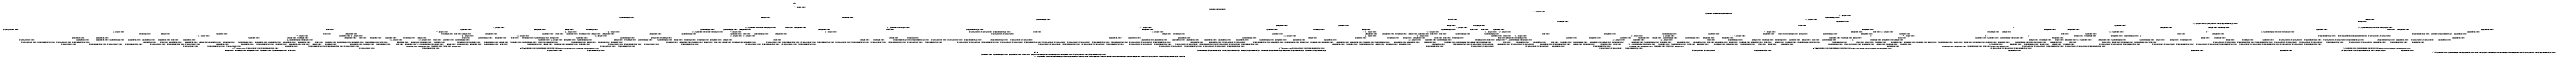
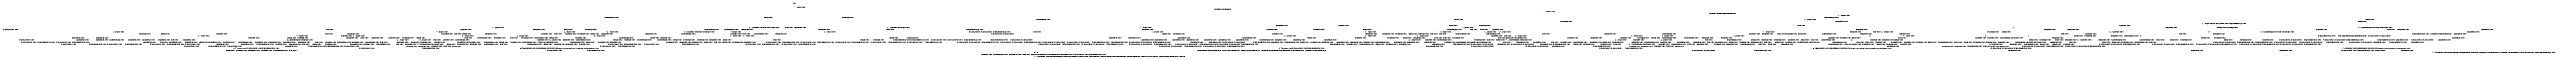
edge "s62" -> "s5": label "CHANGE_CIPHER_SPEC / TIMEOUT" -> "CHANGE_UNEXPECTED_SPEC / TIMEOUT"
